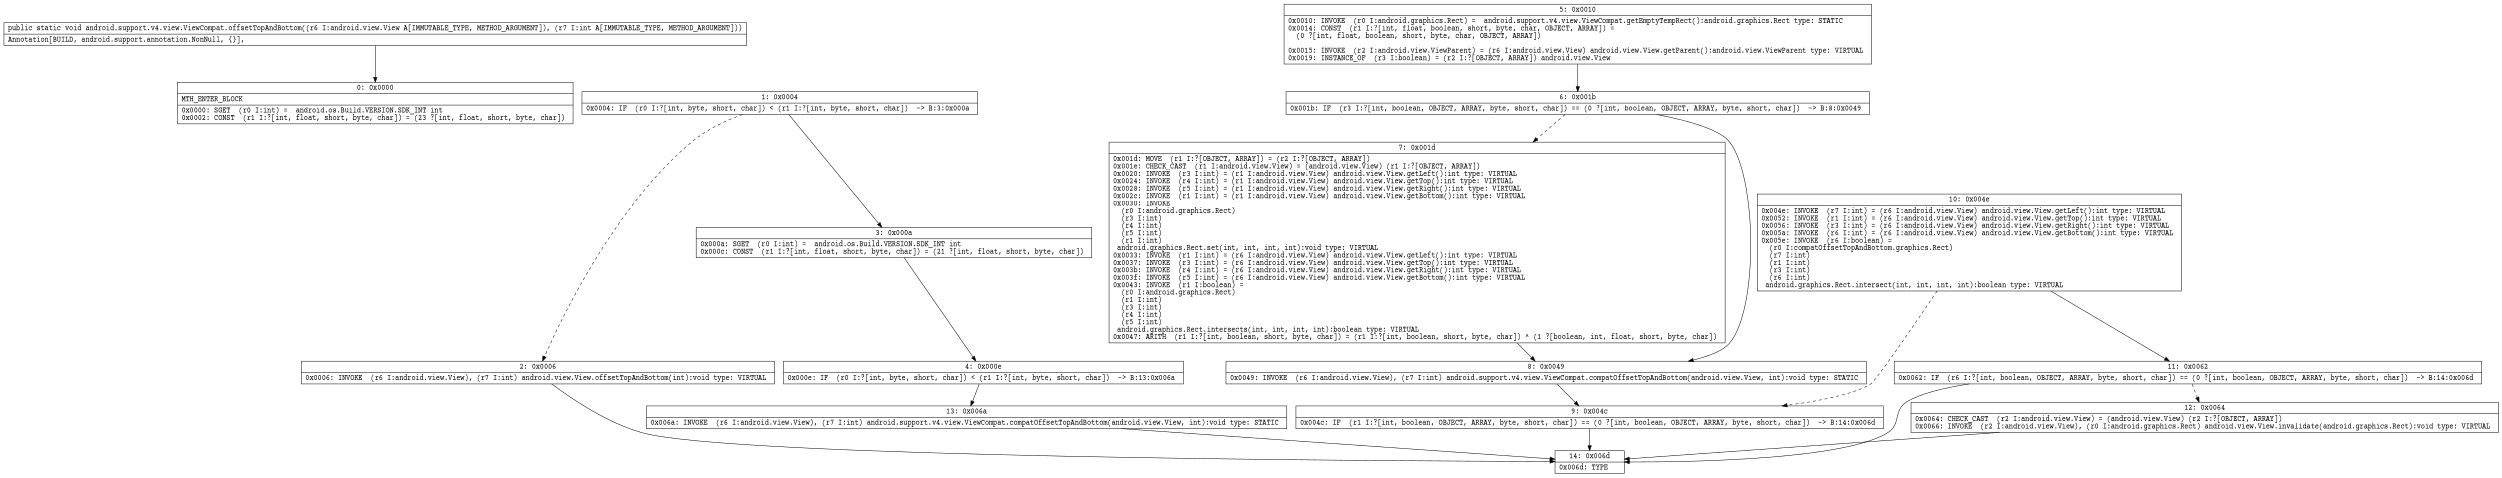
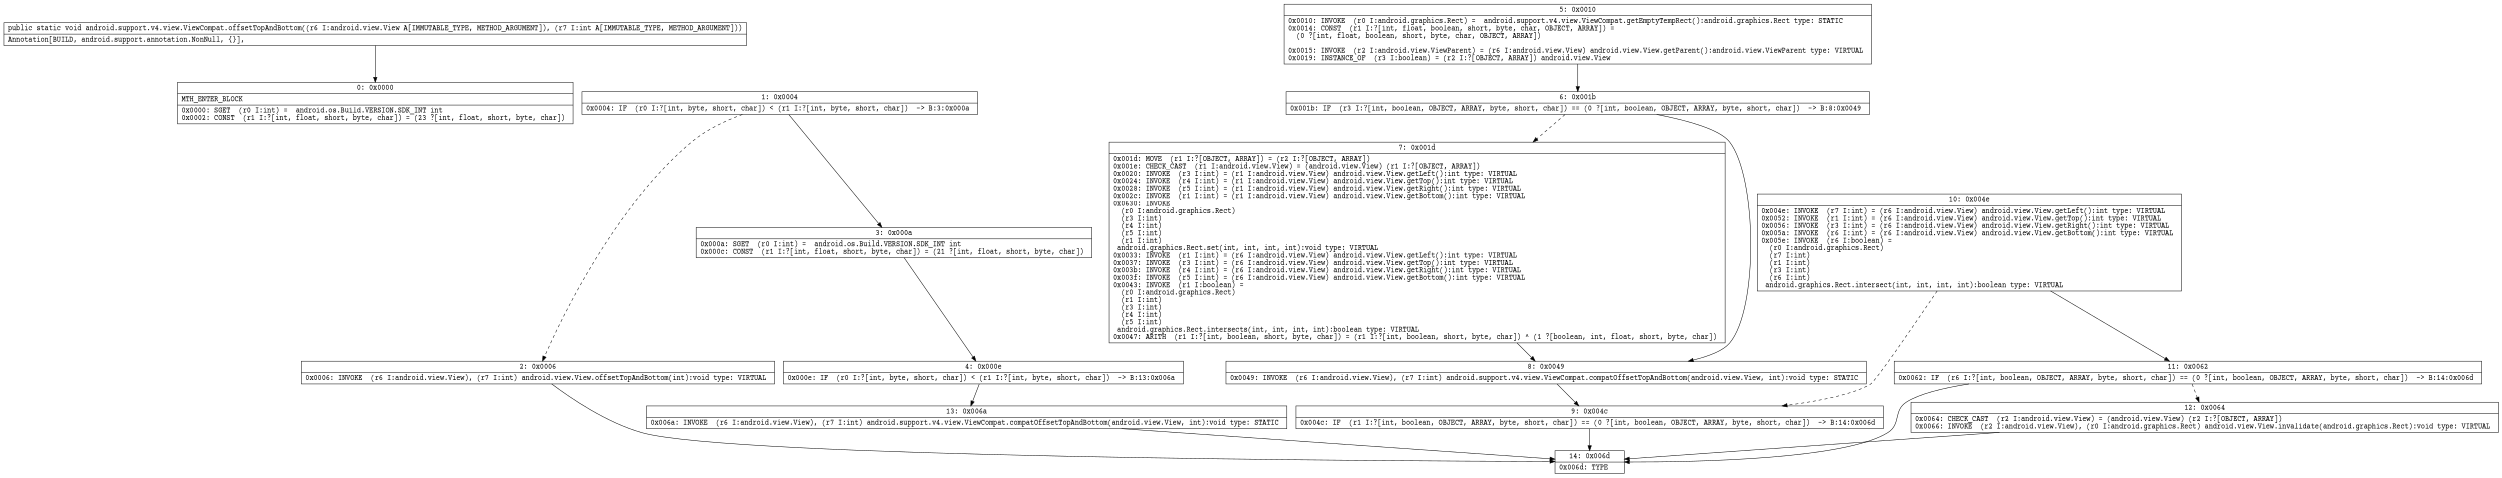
node "7: 0x001d": text "0x0030: INVOKE" -> "0x0630: INVOKE"
node "10: 0x004e": text "(r0 I:compatOffsetTopAndBottom.graphics.Rect)" -> "(r0 I:android.graphics.Rect)"
